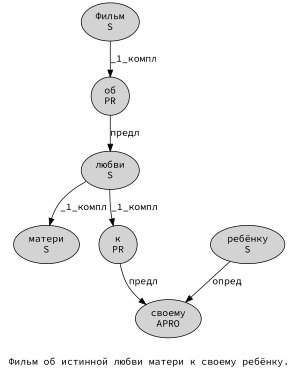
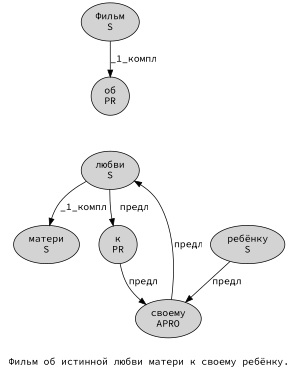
edge "об PR" -> "любви S": now "своему APRO" -> "любви S"
edge "любви S" -> "к PR": label "_1_компл" -> "предл"
edge "ребёнку S" -> "своему APRO": label "опред" -> "предл"
